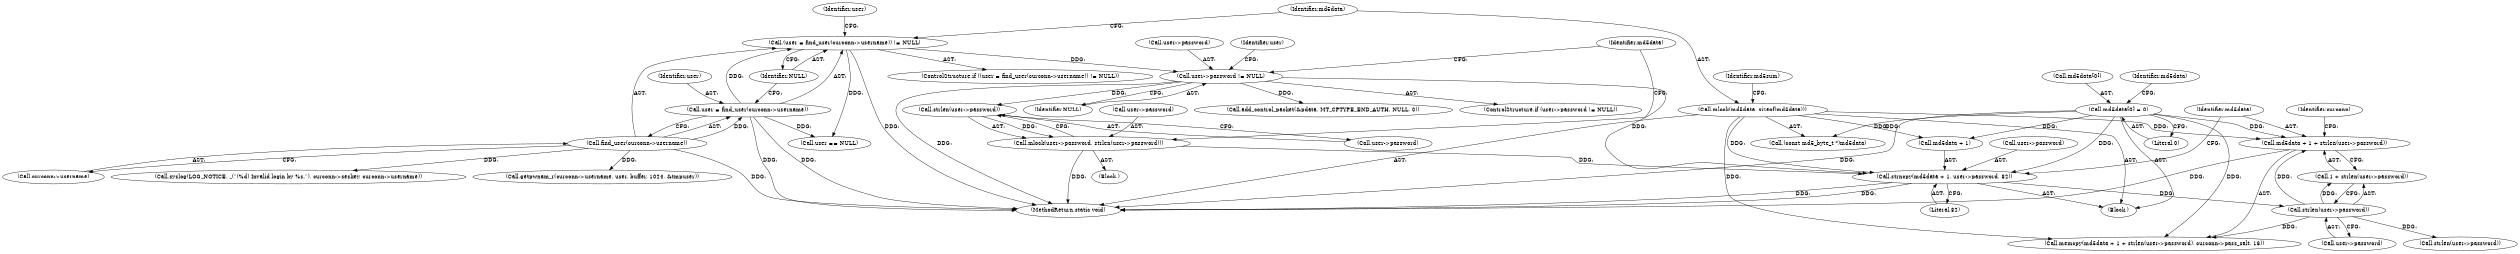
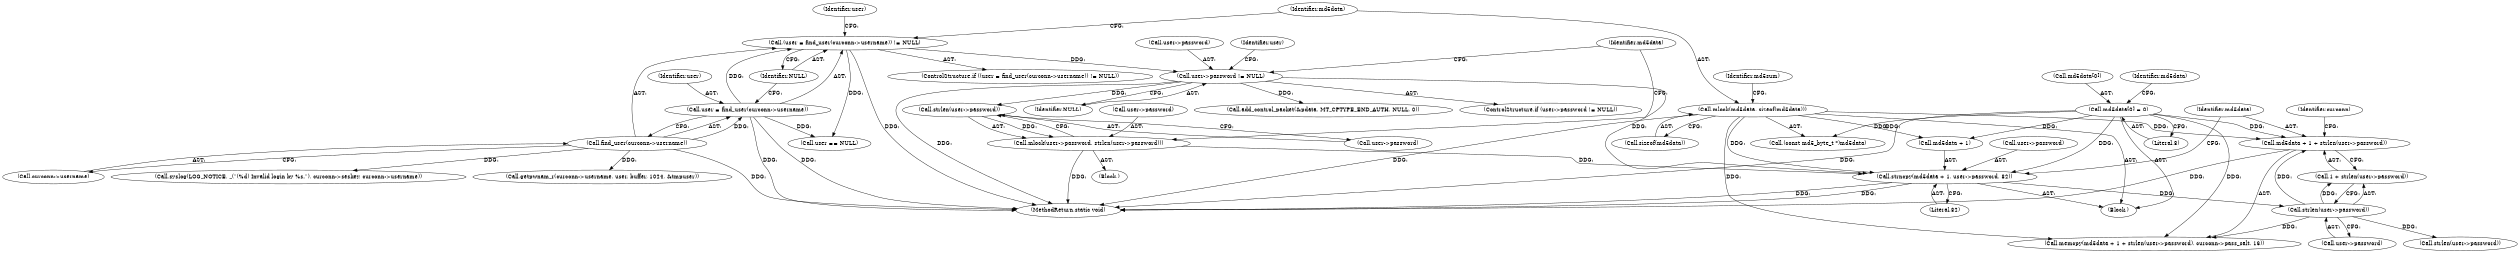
node "(Call,sizeof(md5data))": added
node "(Literal,0)": label "(Literal,0)" -> "(Literal,8)"
edge "(Call,mlock(md5data, sizeof(md5data)))" -> "(MethodReturn,static void)": label "AST: " -> "DDG: "
